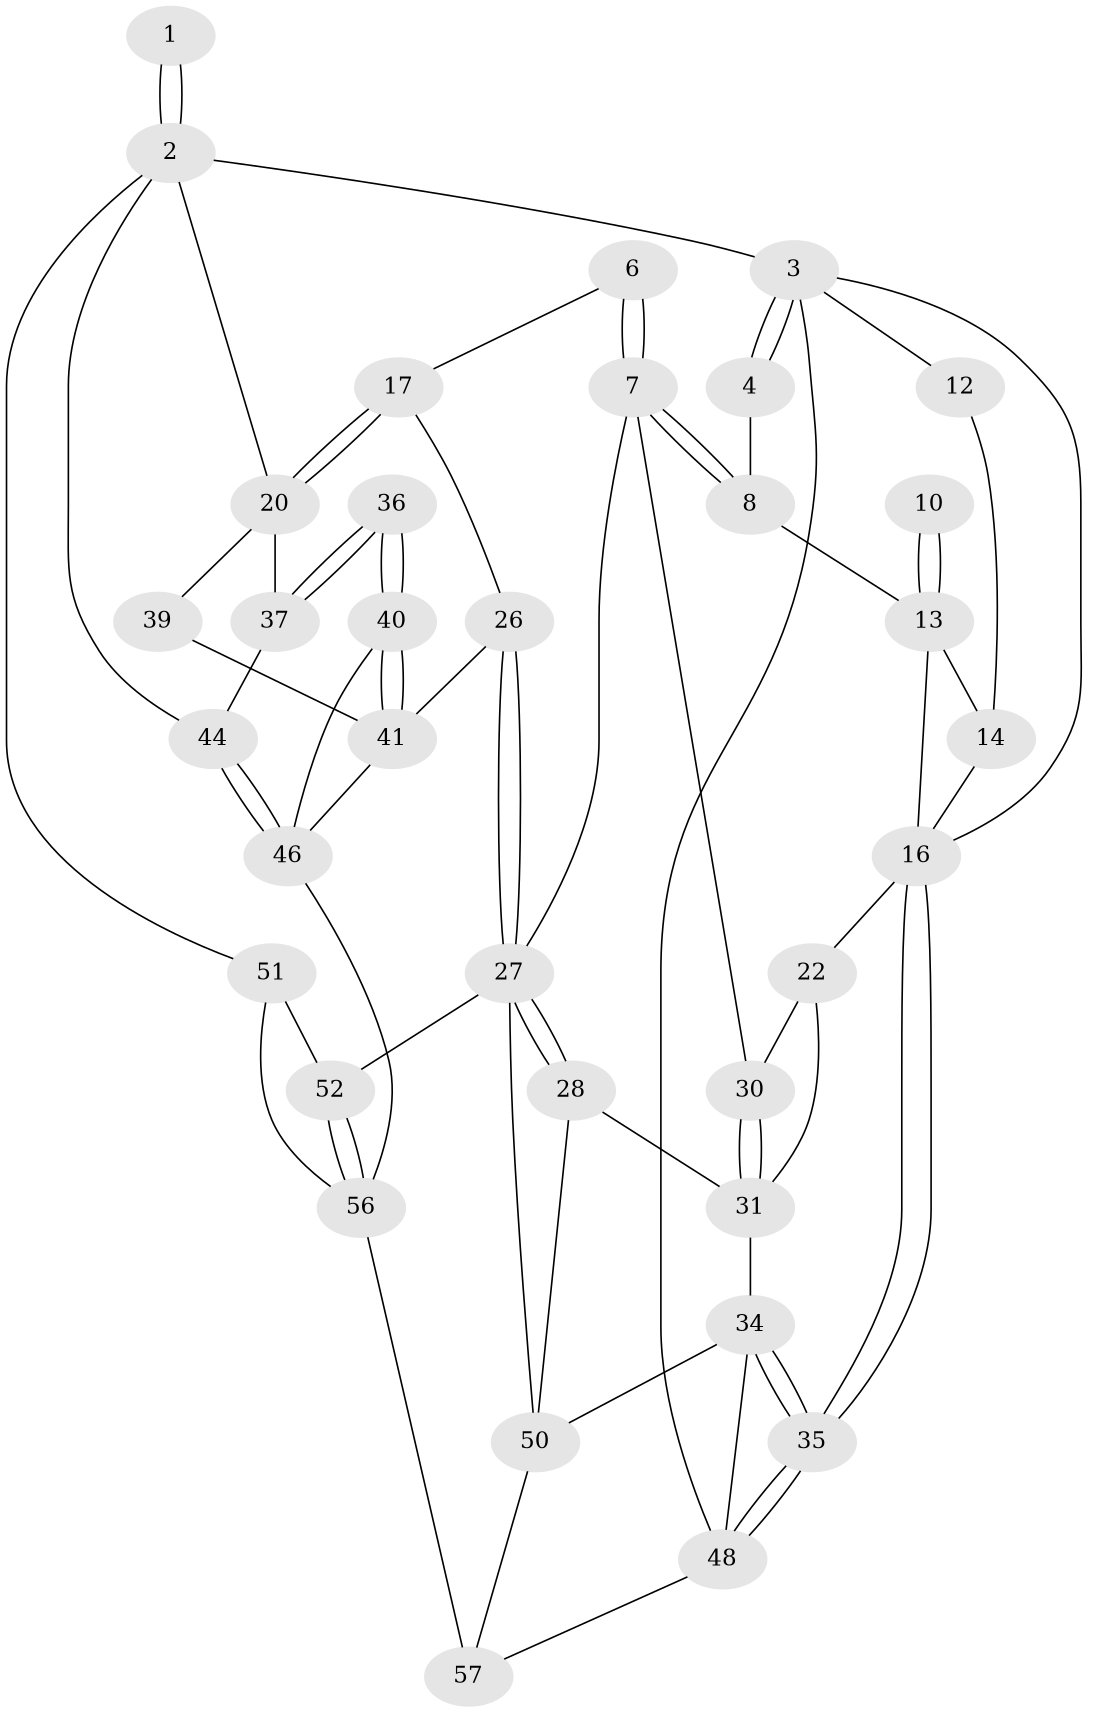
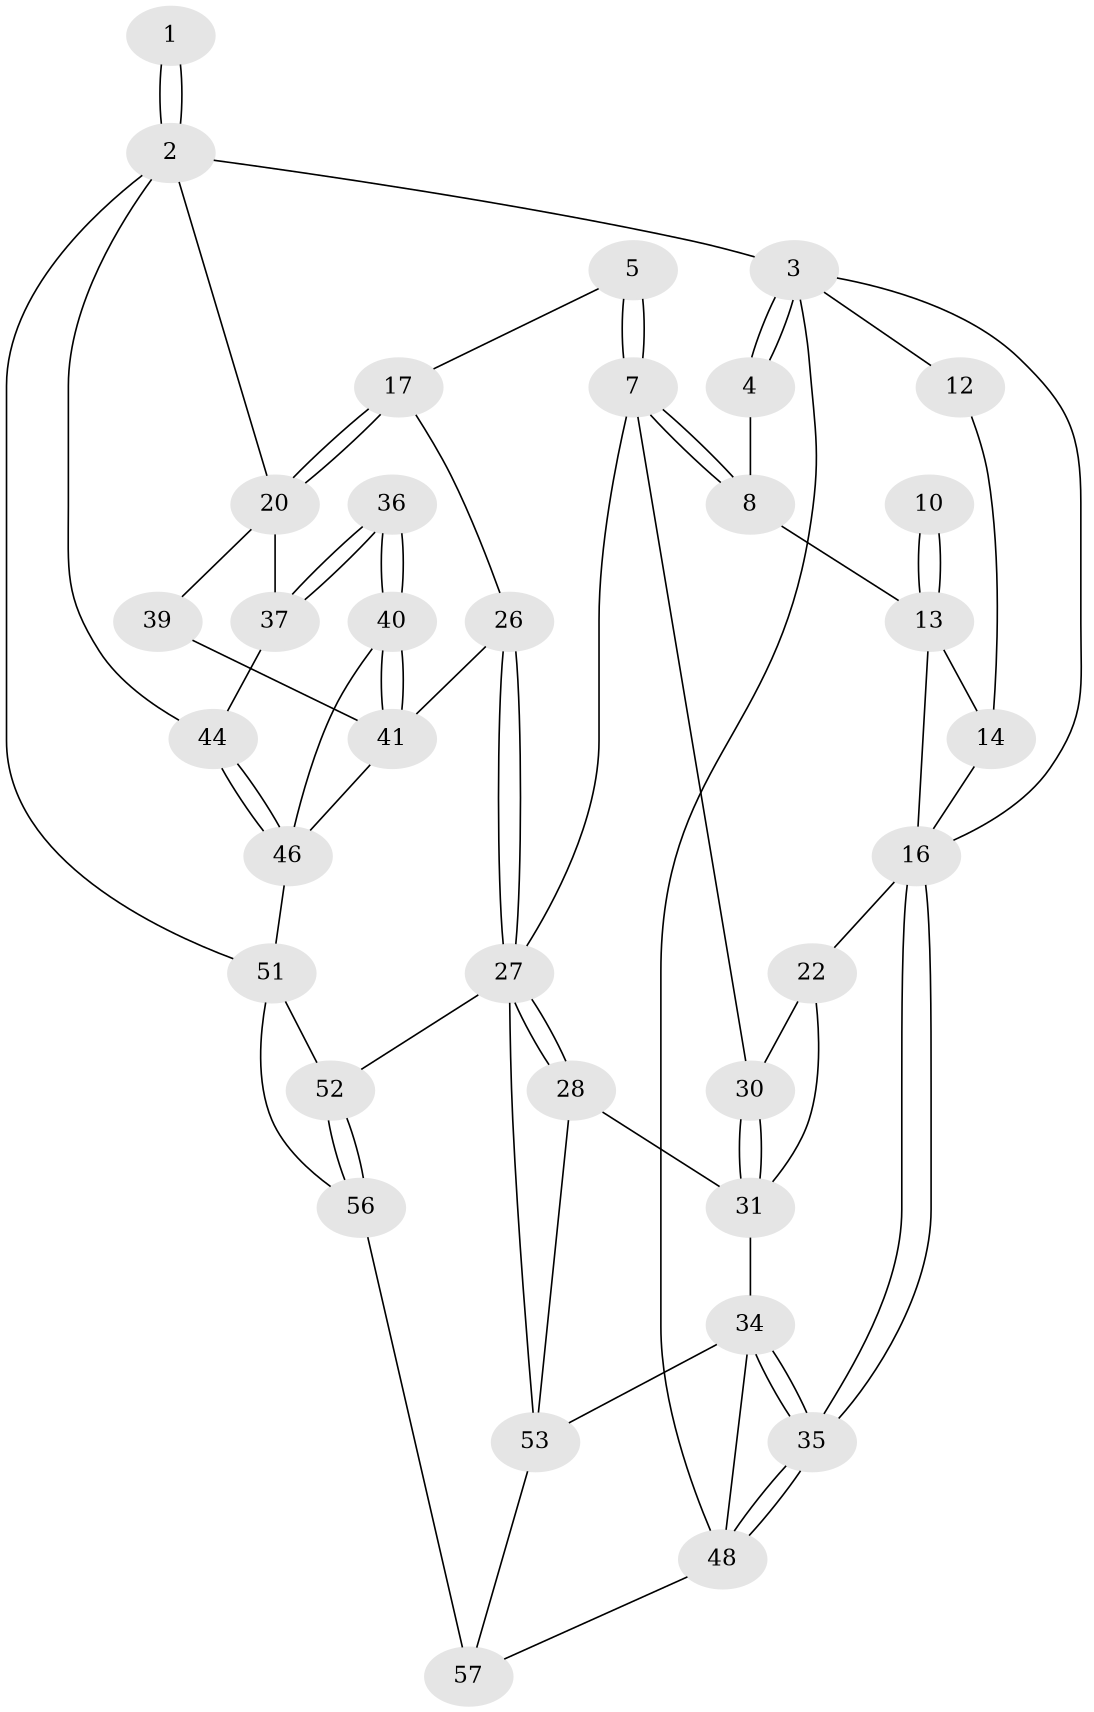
node "6": label "6" -> "5"
edge "46" -- "56": now "46" -- "51"
node "50": label "50" -> "53"
